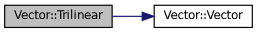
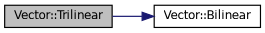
node "Vector::Vector": label "Vector::Vector" -> "Vector::Bilinear"
